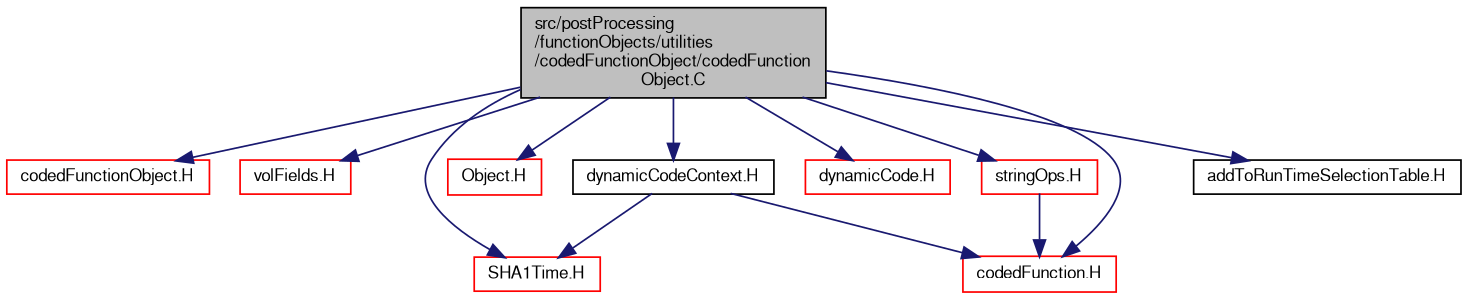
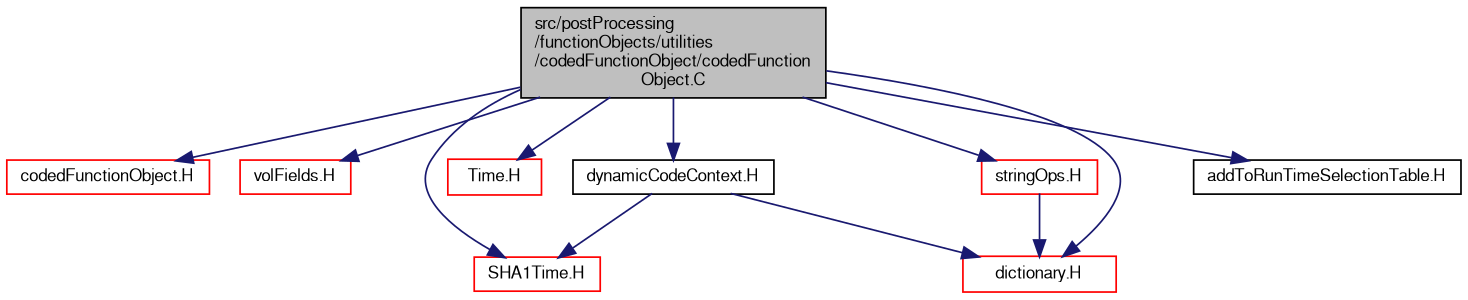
node "Object.H": label "Object.H" -> "Time.H"
node "dynamicCode.H": removed
node "codedFunction.H": label "codedFunction.H" -> "dictionary.H"
